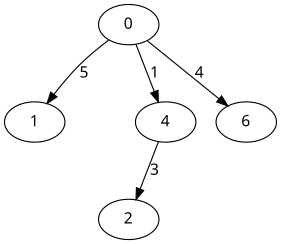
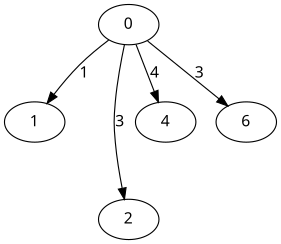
edge "0" -> "1": label "5" -> "1"
edge "0" -> "4": label "1" -> "4"
edge "0" -> "6": label "4" -> "3"
edge "4" -> "2": now "0" -> "2"
